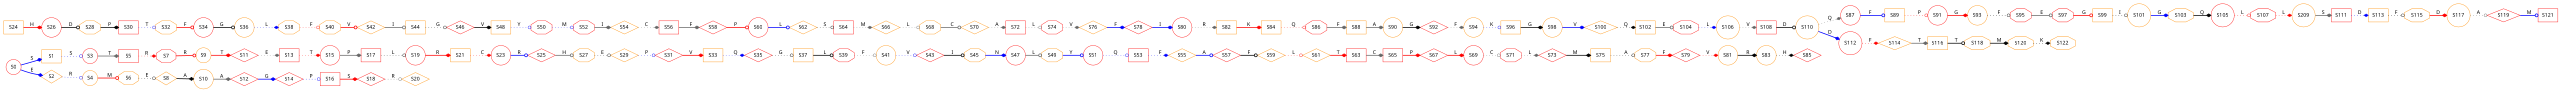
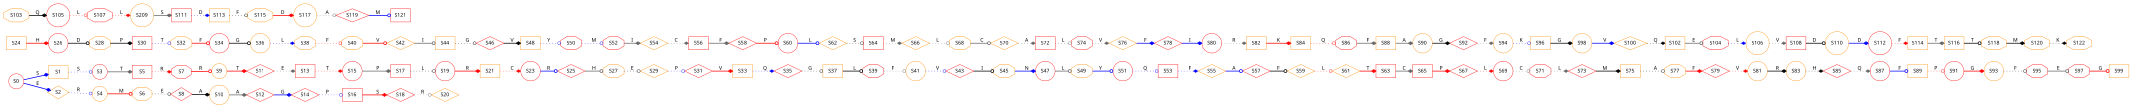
node "S101": removed
edge "S110" -> "S87": now "S85" -> "S87"
node "S114": shape diamond -> box
edge "S67" -> "S69": style bold -> dotted
node "S8": color darkorange -> red
